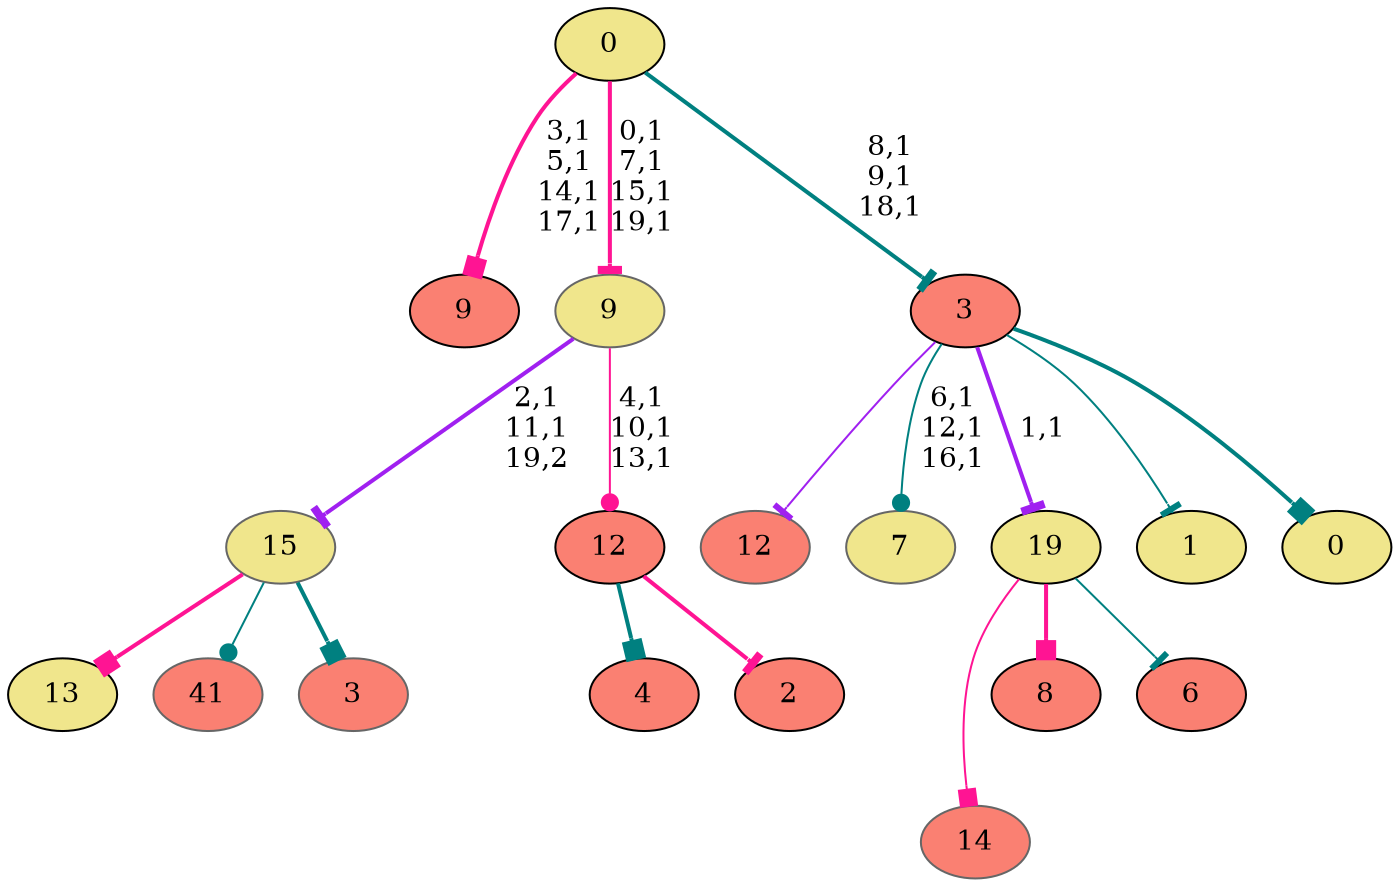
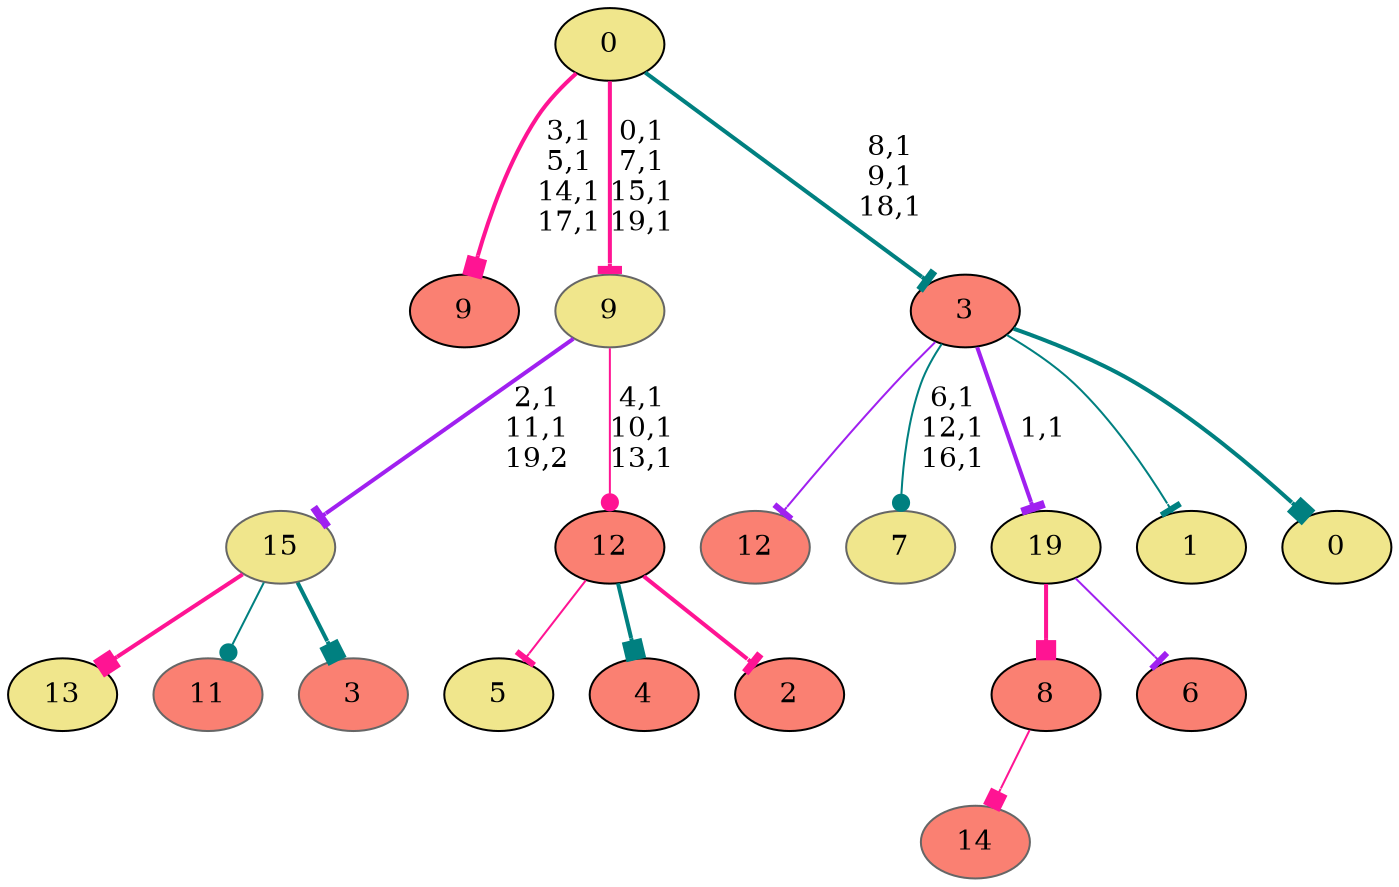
edge "19" -> "6": color teal -> purple
edge "19" -> "14": now "8" -> "14"
node "41": label "41" -> "11"
node "5": added
